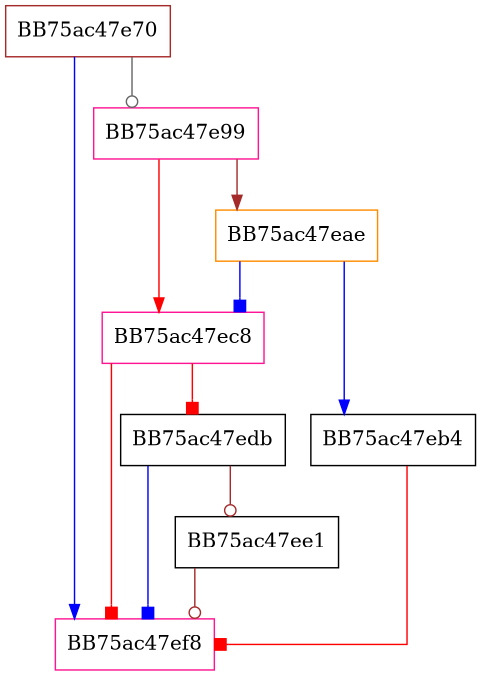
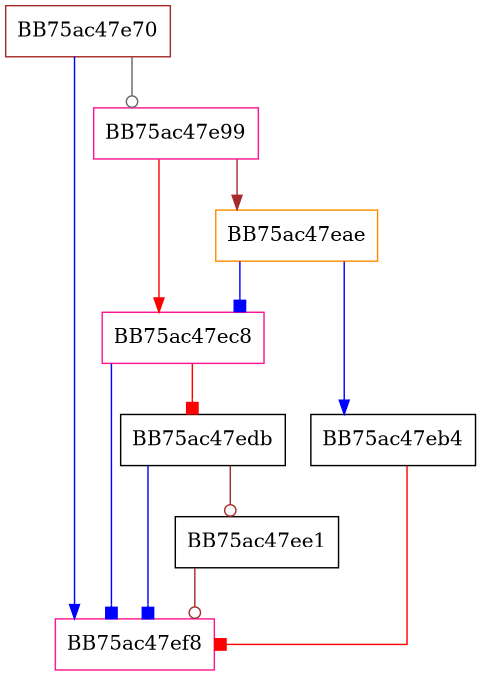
edge "BB75ac47ec8" -> "BB75ac47ef8": color red -> blue
